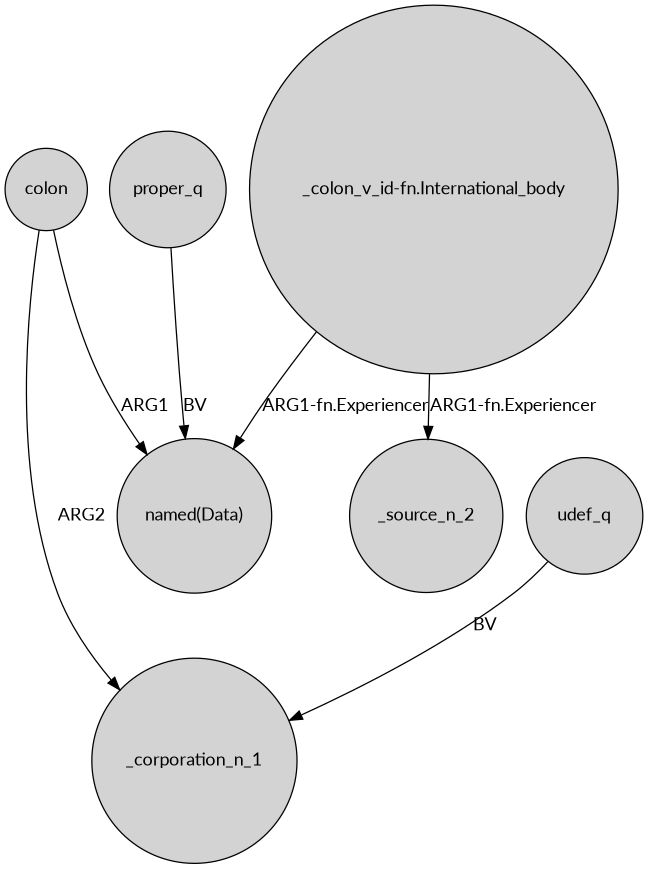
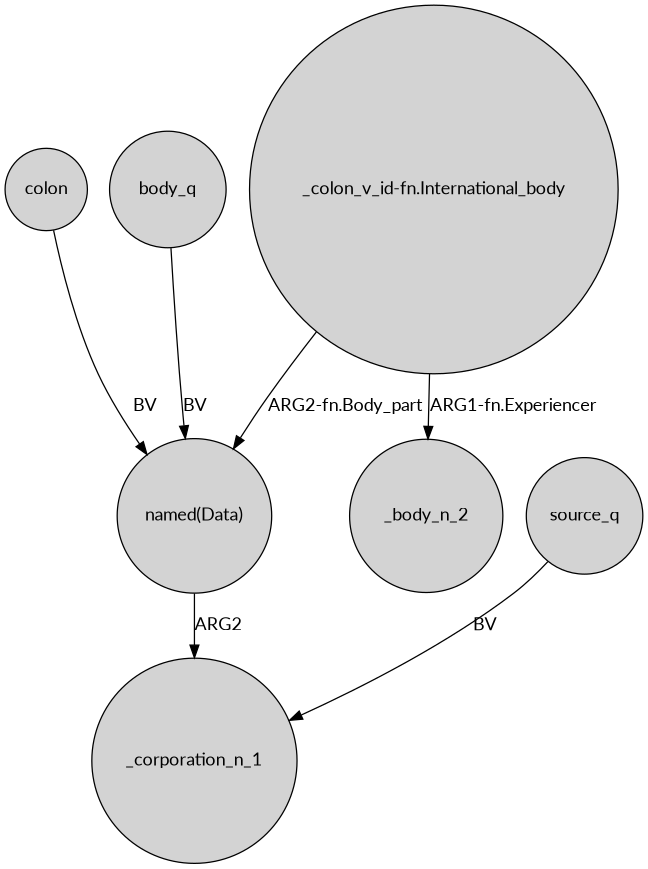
node "proper_q": label "proper_q" -> "body_q"
edge "colon" -> "named(Data)": label "ARG1" -> "BV"
edge "_colon_v_id-fn.International_body" -> "named(Data)": label "ARG1-fn.Experiencer" -> "ARG2-fn.Body_part"
edge "colon" -> "_corporation_n_1": now "named(Data)" -> "_corporation_n_1"
node "_source_n_2": label "_source_n_2" -> "_body_n_2"
node "udef_q": label "udef_q" -> "source_q"
